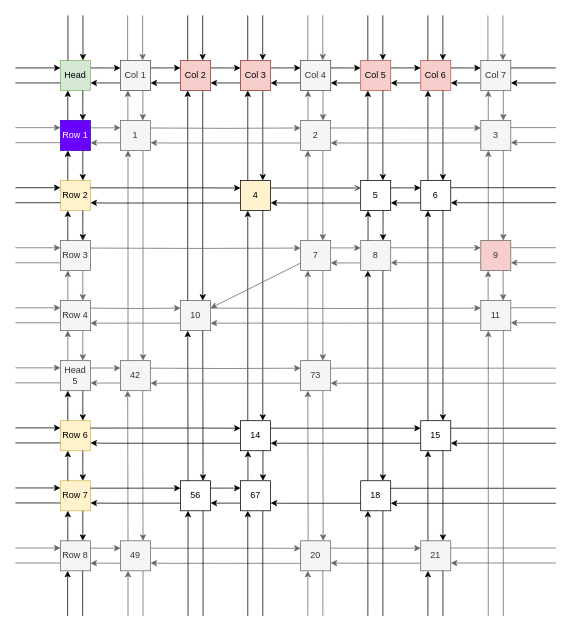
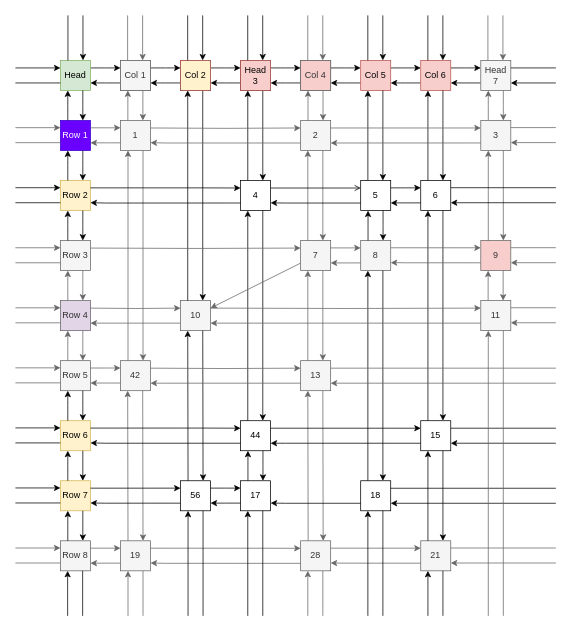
node "Col 2": fillcolor #f8cecc -> #fff2cc
node "Col 3": label "Col 3" -> "Head 3"
node "Col 4": fillcolor #f5f5f5 -> #f8cecc
node "Col 7": label "Col 7" -> "Head 7"
node "4": fillcolor #fff2cc -> #ffffff
node "Row 4": fillcolor #f5f5f5 -> #e1d5e7
node "Head 5": label "Head 5" -> "Row 5"
node "73": label "73" -> "13"
node "14": label "14" -> "44"
node "67": label "67" -> "17"
node "49": label "49" -> "19"
node "20": label "20" -> "28"
